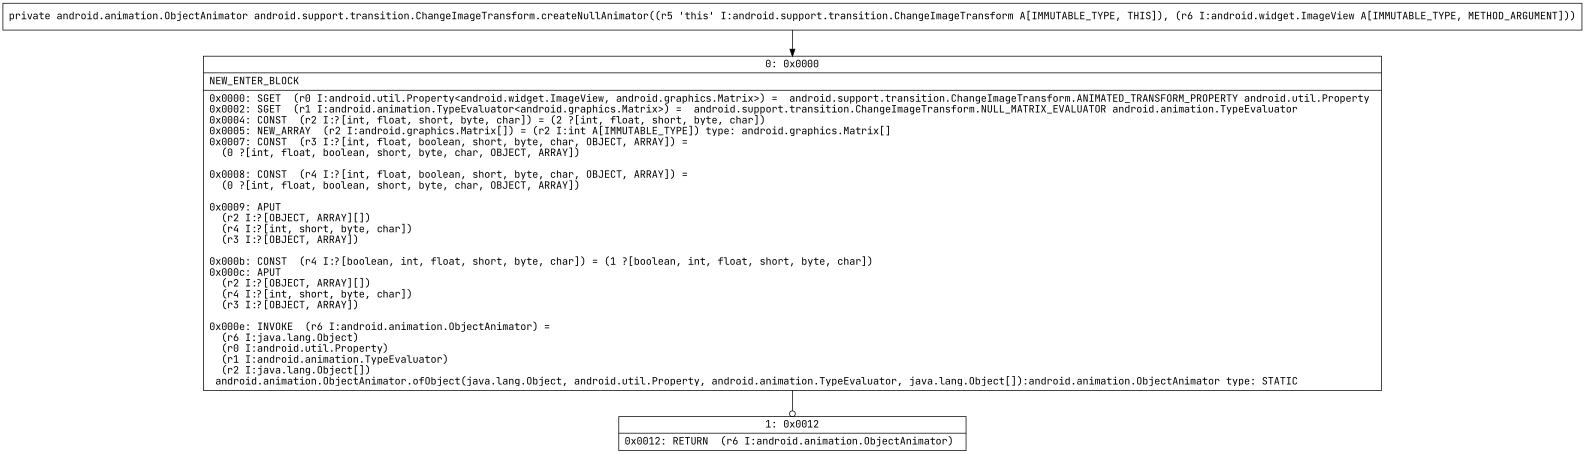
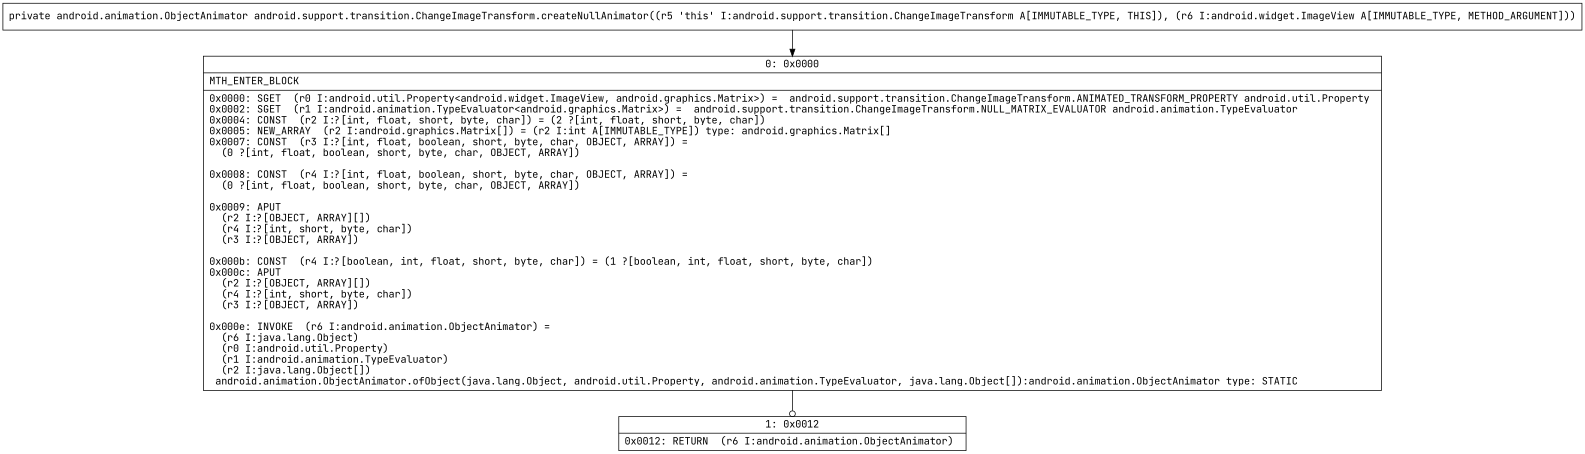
node "0: 0x0000": text "NEW_ENTER_BLOCK" -> "MTH_ENTER_BLOCK"
